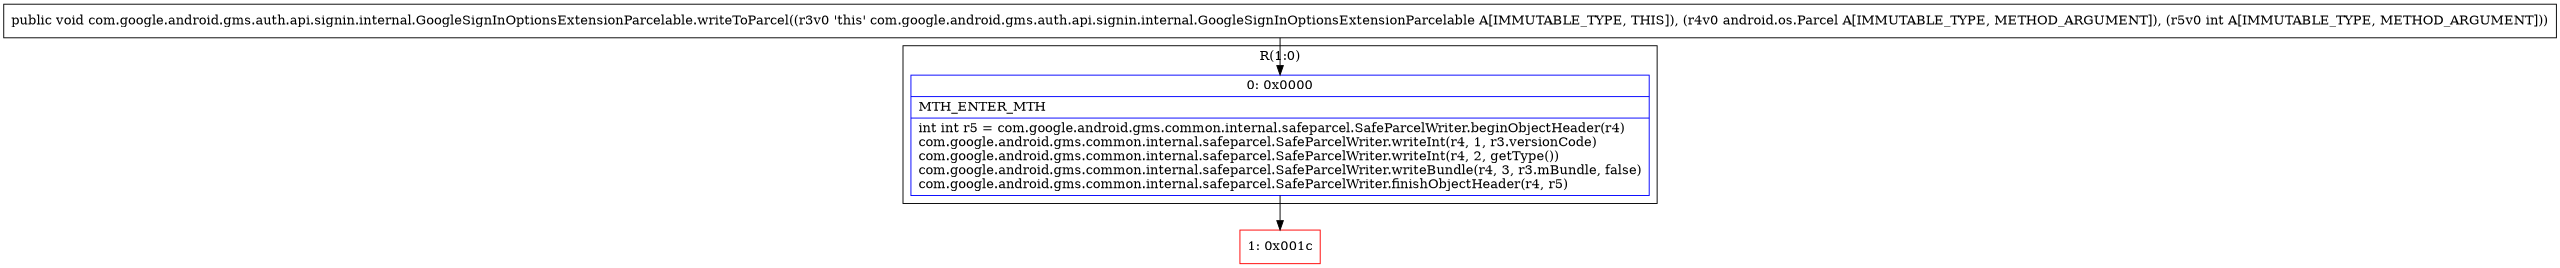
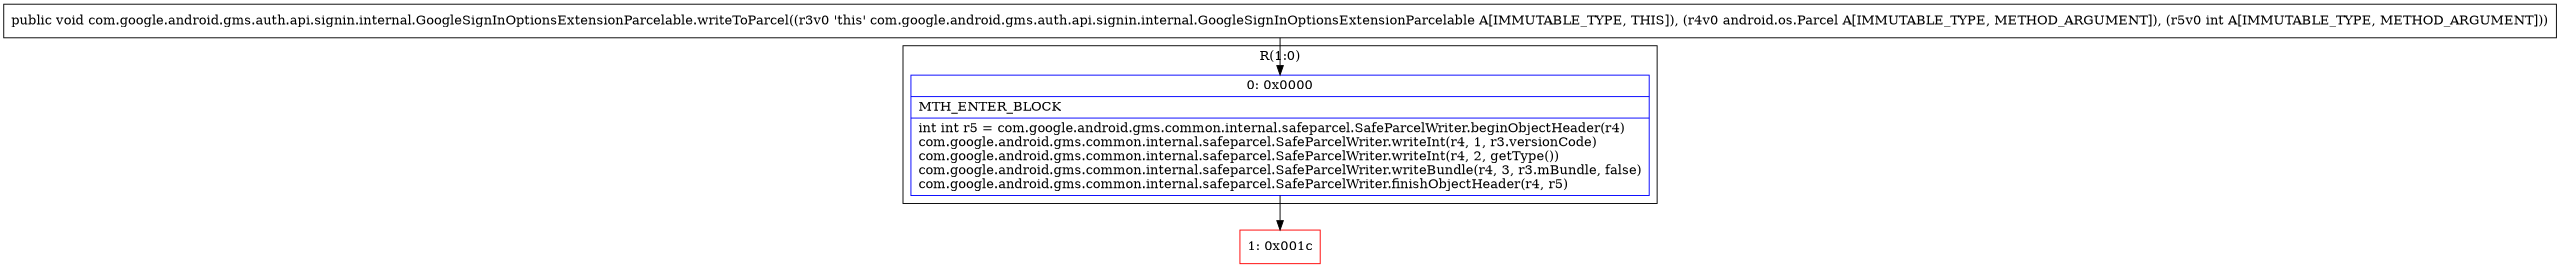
node "0: 0x0000": text "MTH_ENTER_MTH" -> "MTH_ENTER_BLOCK"
